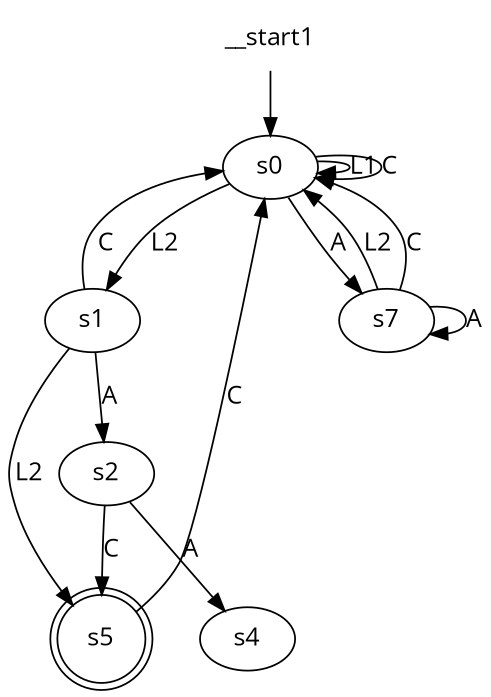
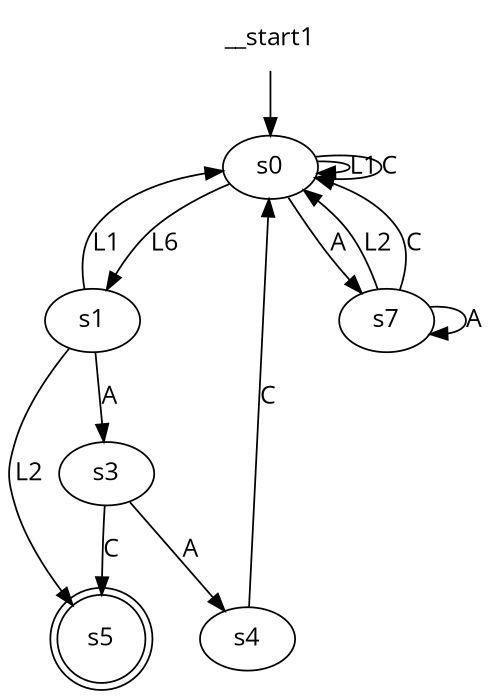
edge "s1" -> "s0": label "C" -> "L1"
edge "s0" -> "s1": label "L2" -> "L6"
edge "s5" -> "s0": now "s4" -> "s0"
node "s2": label "s2" -> "s3"
